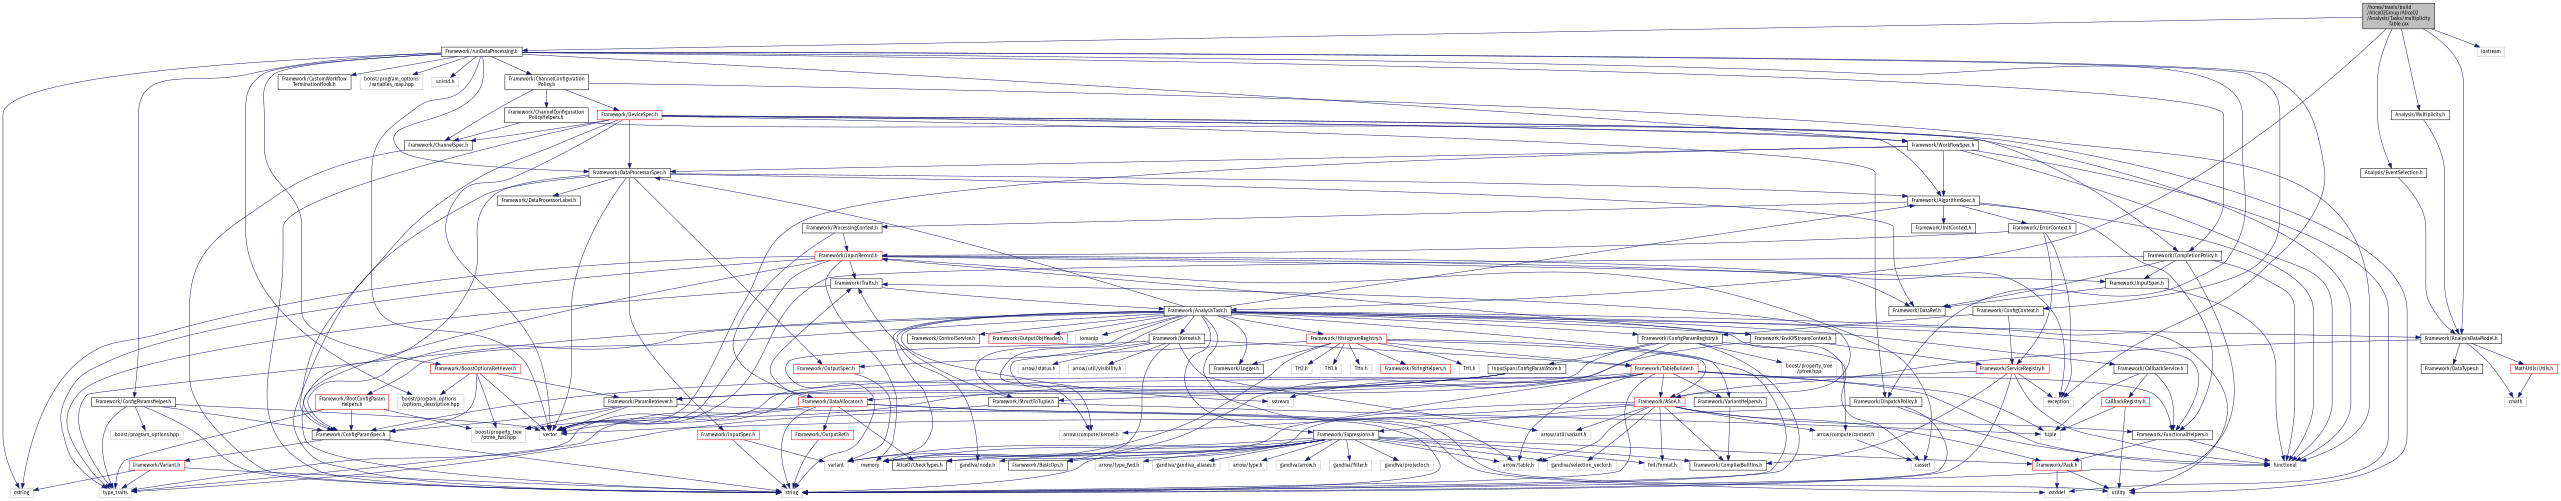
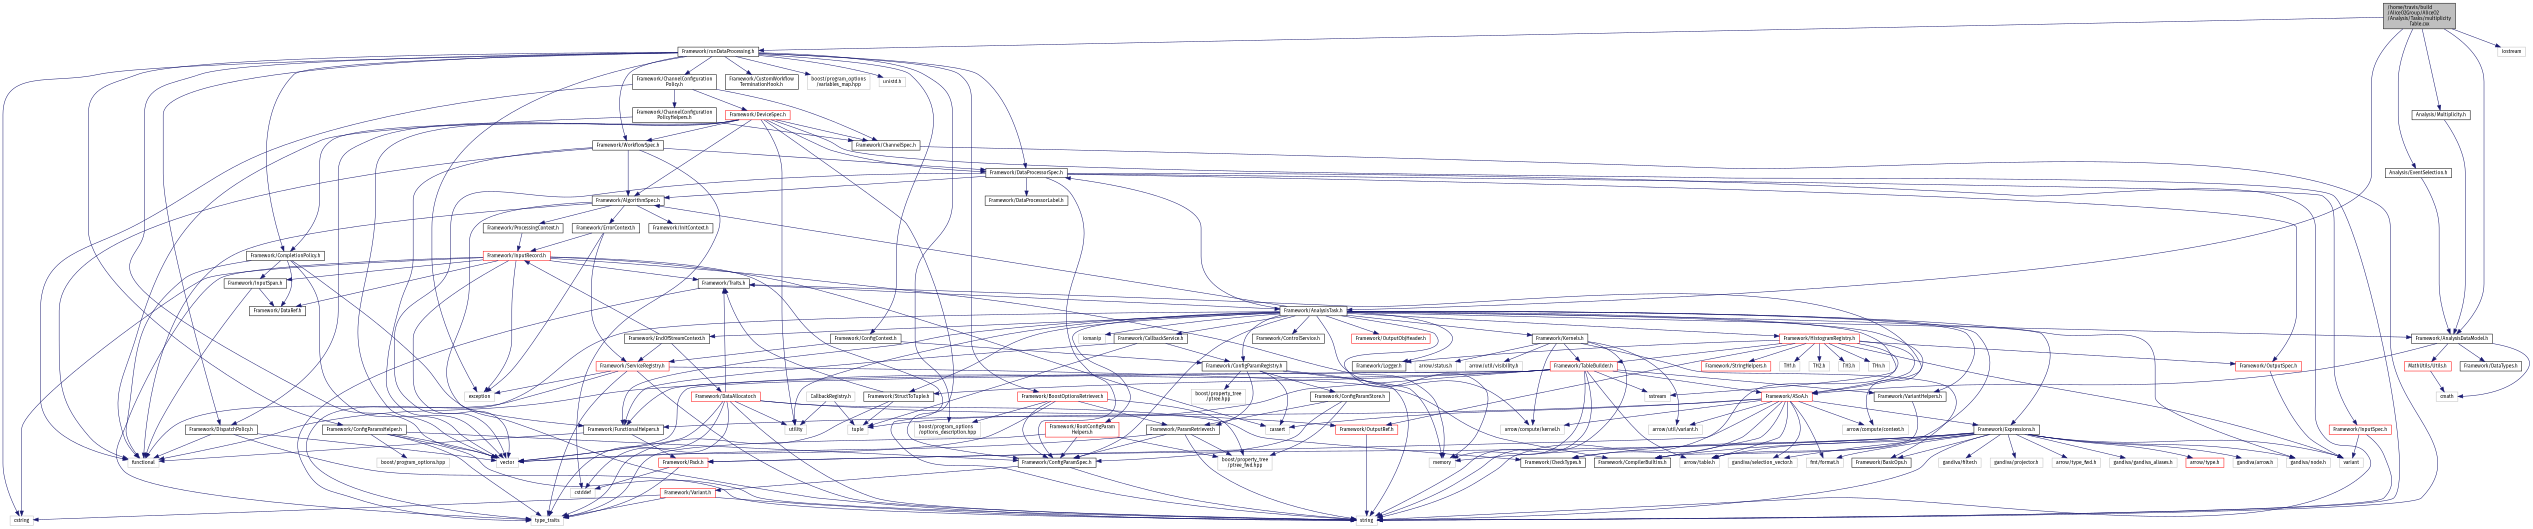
edge "Framework/DataProcessorSpec.h" -> "Framework/DataRef.h": removed
edge "Framework/ProcessingContext.h" -> "Framework/DataAllocator.h": removed
node "InputSpan/ConfigParamStore.h": label "InputSpan/ConfigParamStore.h" -> "Framework/ConfigParamStore.h"
edge "Framework/HistogramRegistry.h" -> "Framework/OutputRef.h": added
edge "Framework/CallbackService.h" -> "CallbackRegistry.h": now "Framework/CallbackService.h" -> "Framework/ConfigParamRegistry.h"
node "CallbackRegistry.h": color red -> grey75
edge "arrow/compute/context.h" -> "cassert": now "Framework/ASoA.h" -> "cassert"
node "AliceO/CheckTypes.h": label "AliceO/CheckTypes.h" -> "Framework/CheckTypes.h"
node "arrow/type.h": color grey75 -> red
edge "Framework/Pack.h" -> "utility": now "Framework/Pack.h" -> "type_traits"
